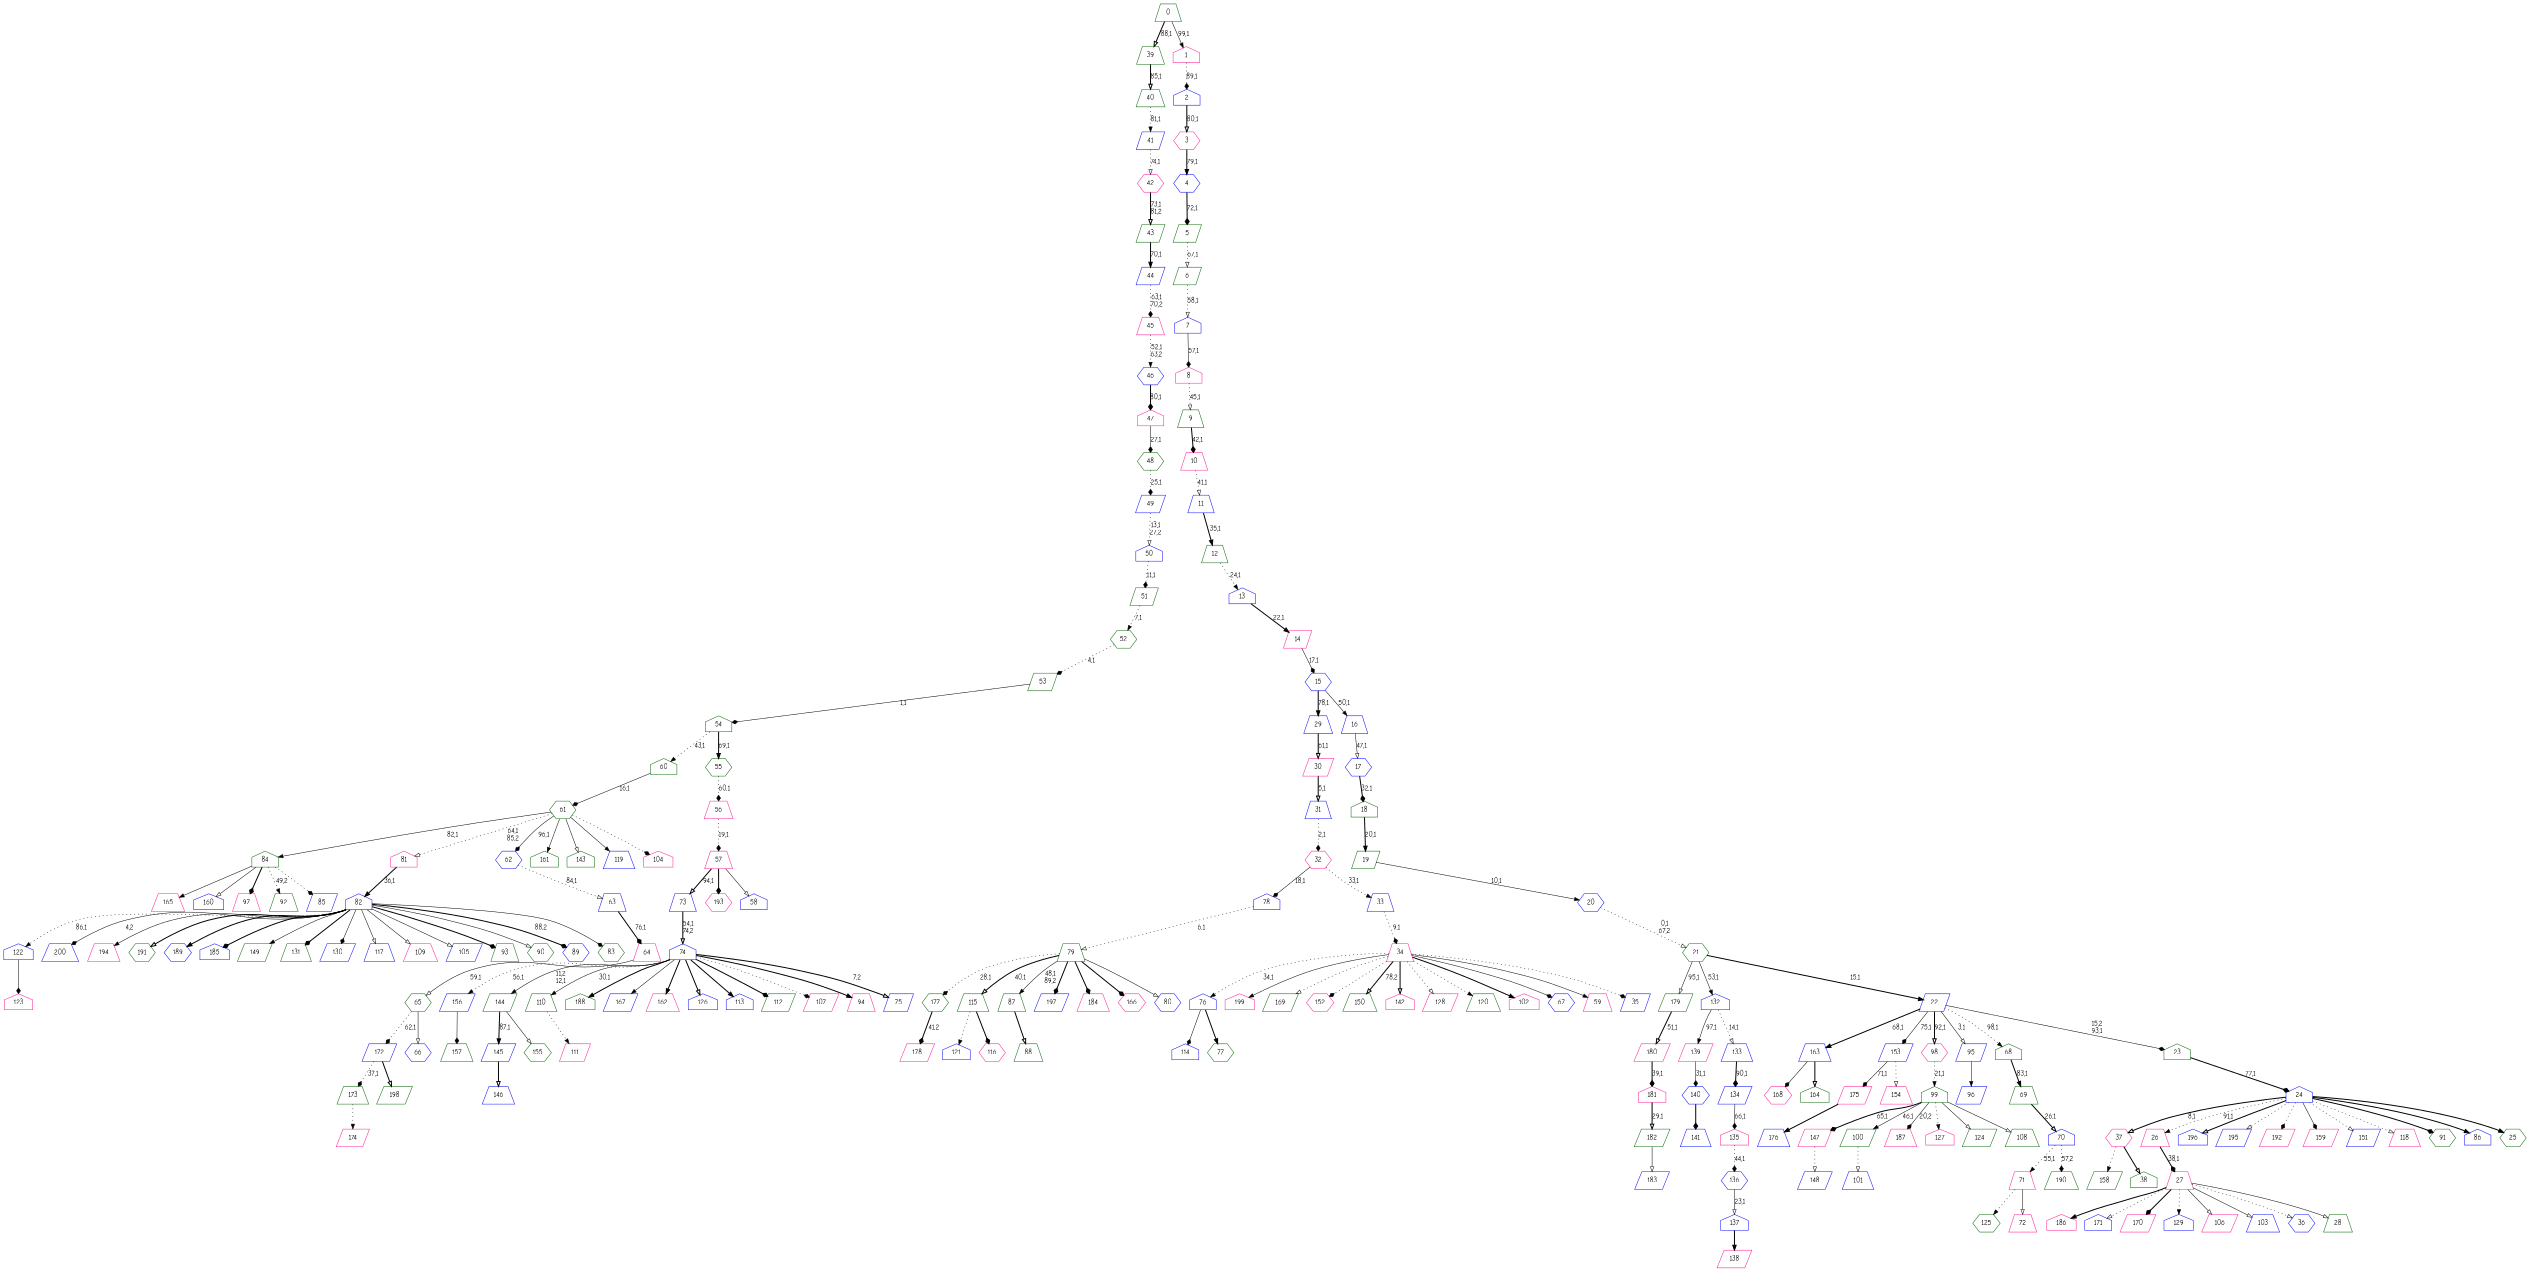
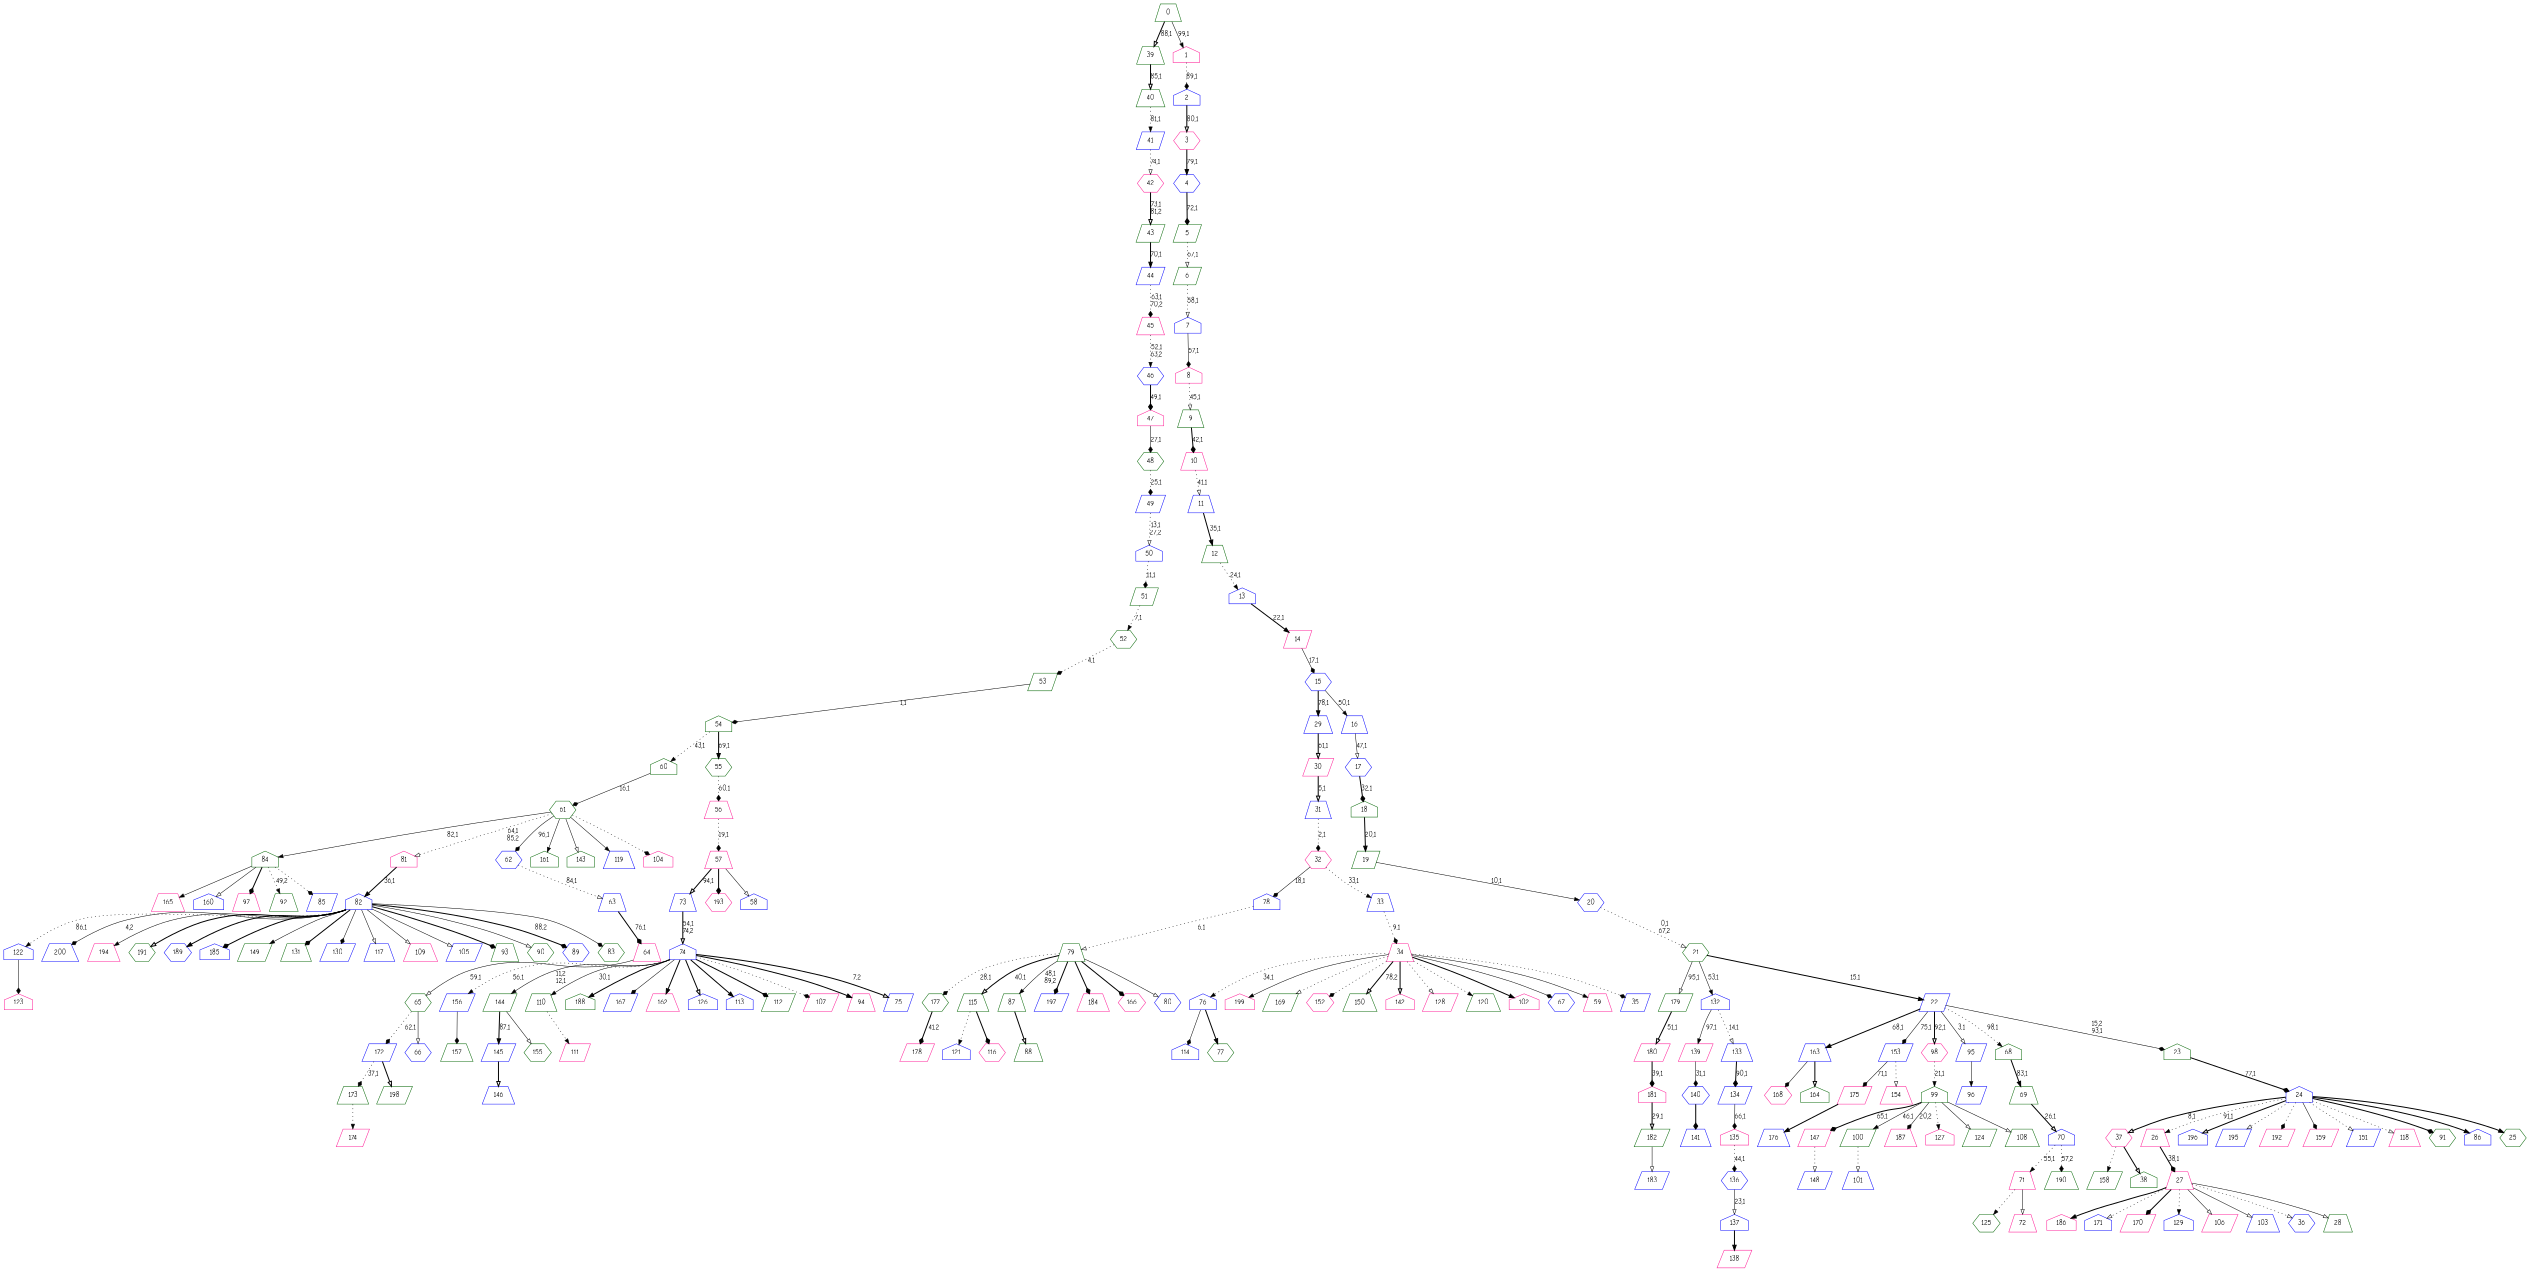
edge "46" -> "47": label "80,1" -> "49,1"
edge "74" -> "167": arrowhead normal -> diamond
